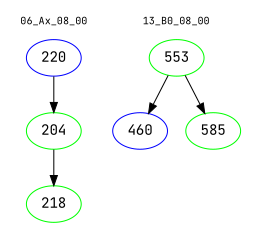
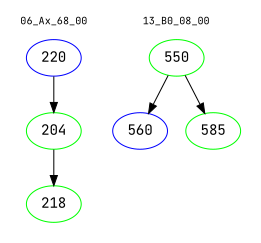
cluster "06_Ax_08_00": label "06_Ax_08_00" -> "06_Ax_68_00"
node "553": label "553" -> "550"
node "460": label "460" -> "560"
